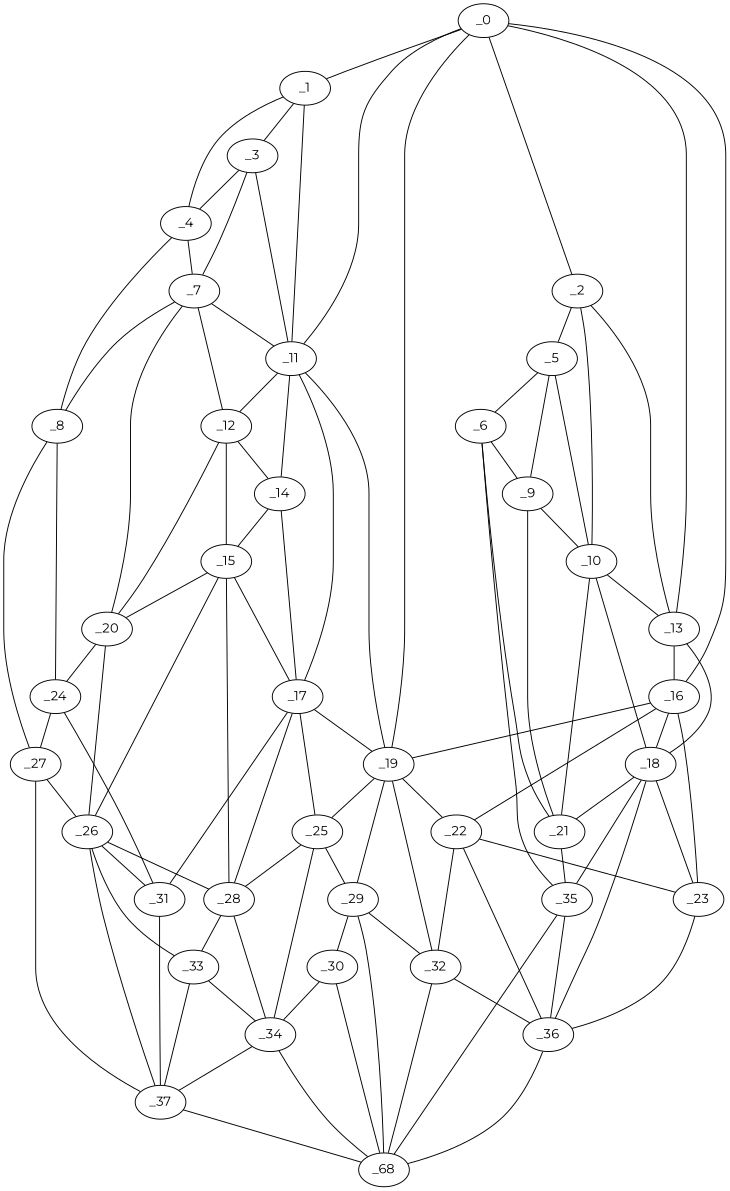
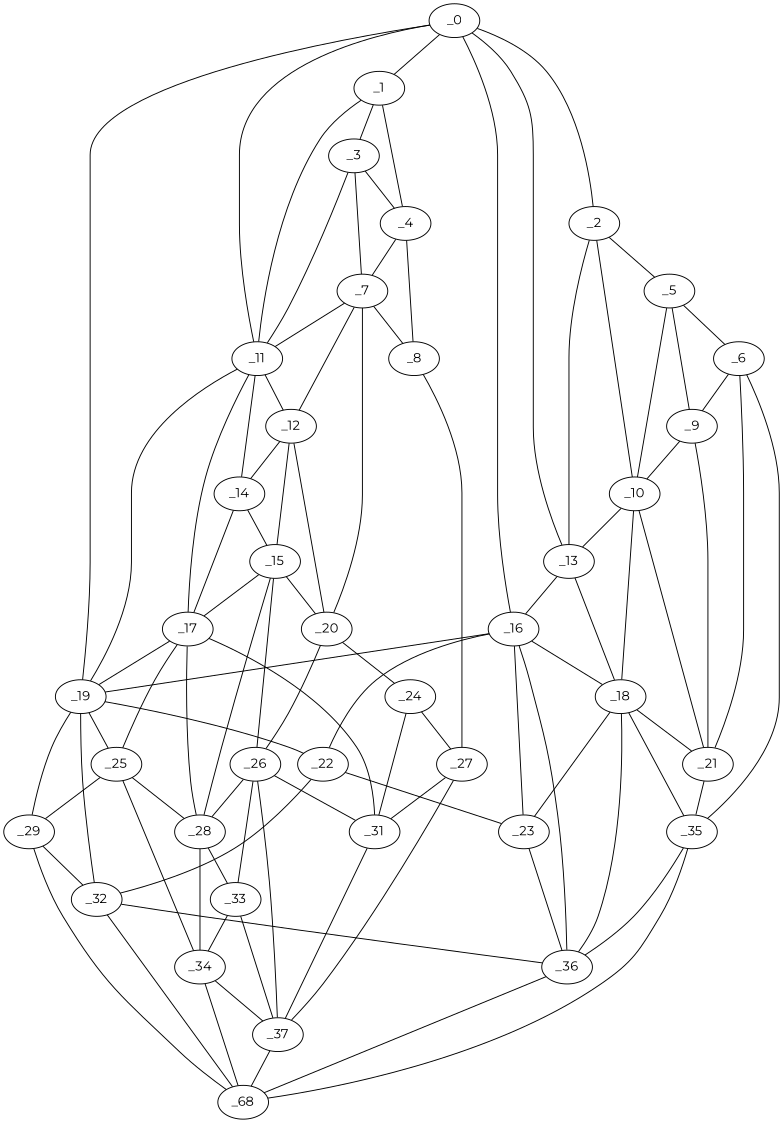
edge "_8" -- "_24": removed
edge "_27" -- "_26": now "_27" -- "_31"
edge "_22" -- "_36": now "_16" -- "_36"
node "_30": removed
